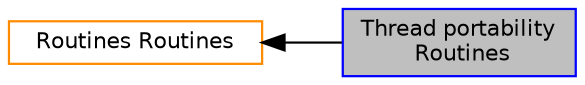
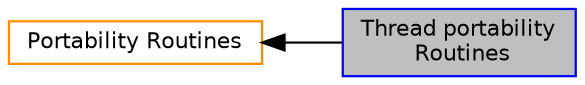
node "Routines Routines": label "Routines Routines" -> "Portability Routines"
